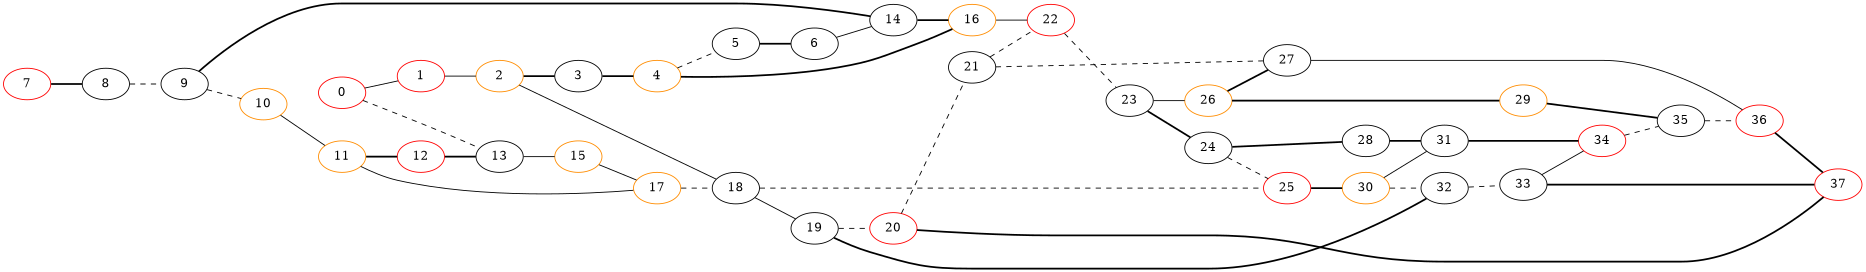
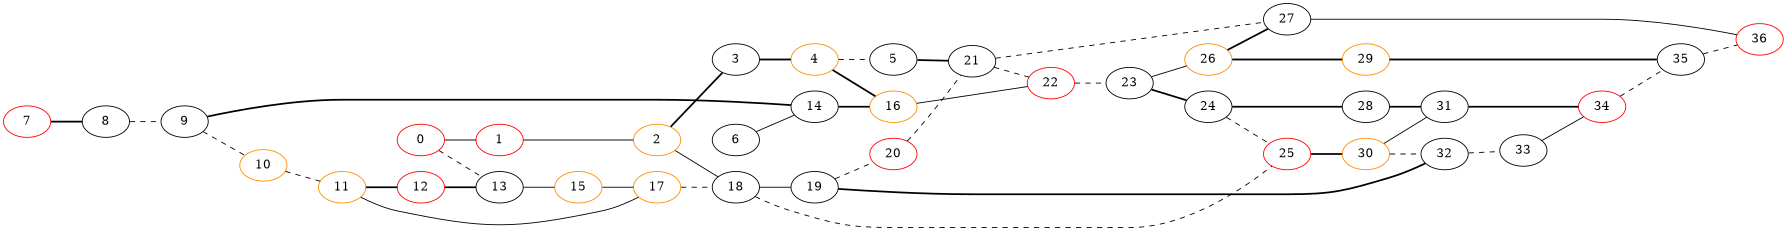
edge "5" -- "6": now "5" -- "21"
edge "10" -- "11": style solid -> dashed
node "37": removed
